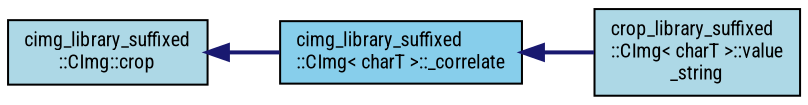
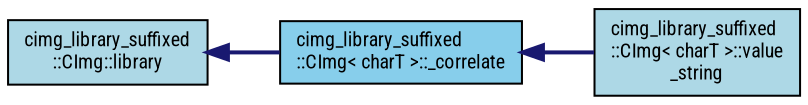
node "cimg_library_suffixed ::CImg::crop": label "cimg_library_suffixed ::CImg::crop" -> "cimg_library_suffixed ::CImg::library"
node "crop_library_suffixed ::CImg< charT >::value _string": label "crop_library_suffixed ::CImg< charT >::value _string" -> "cimg_library_suffixed ::CImg< charT >::value _string"
